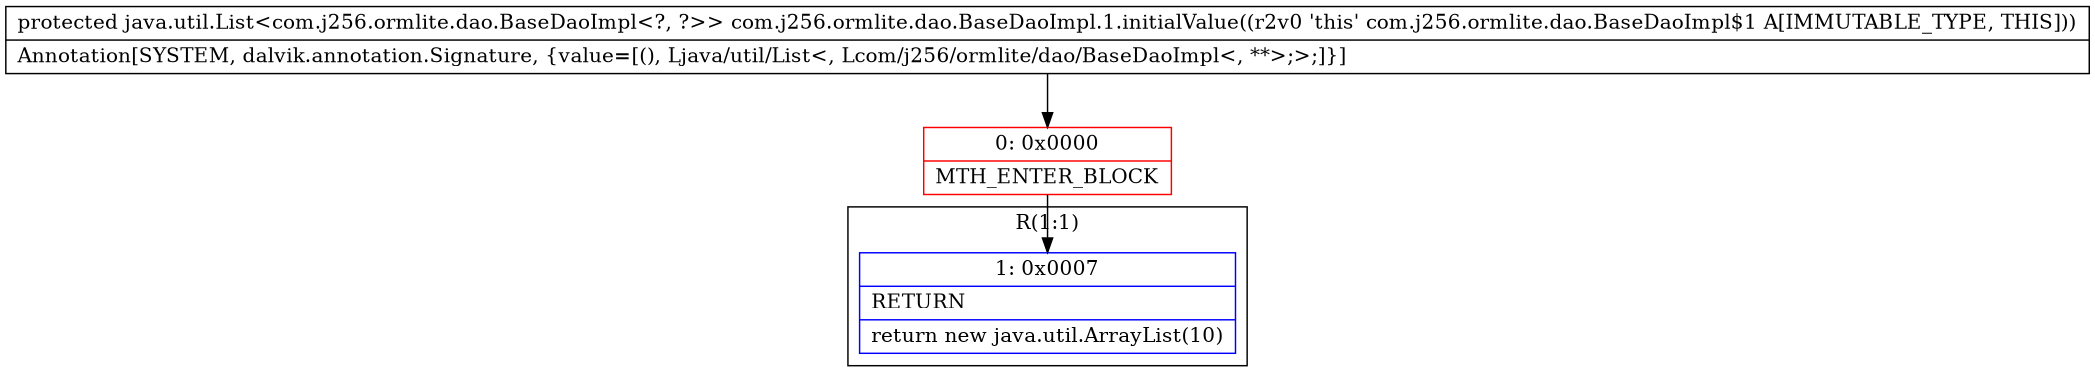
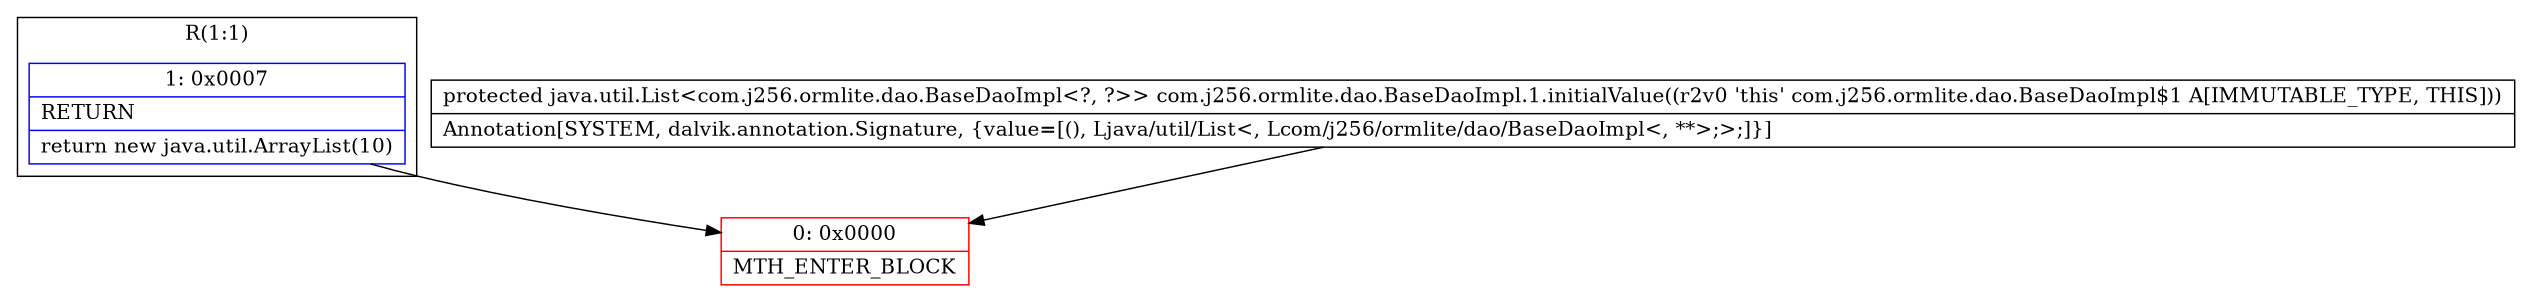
edge "0: 0x0000" -> "1: 0x0007": reversed
